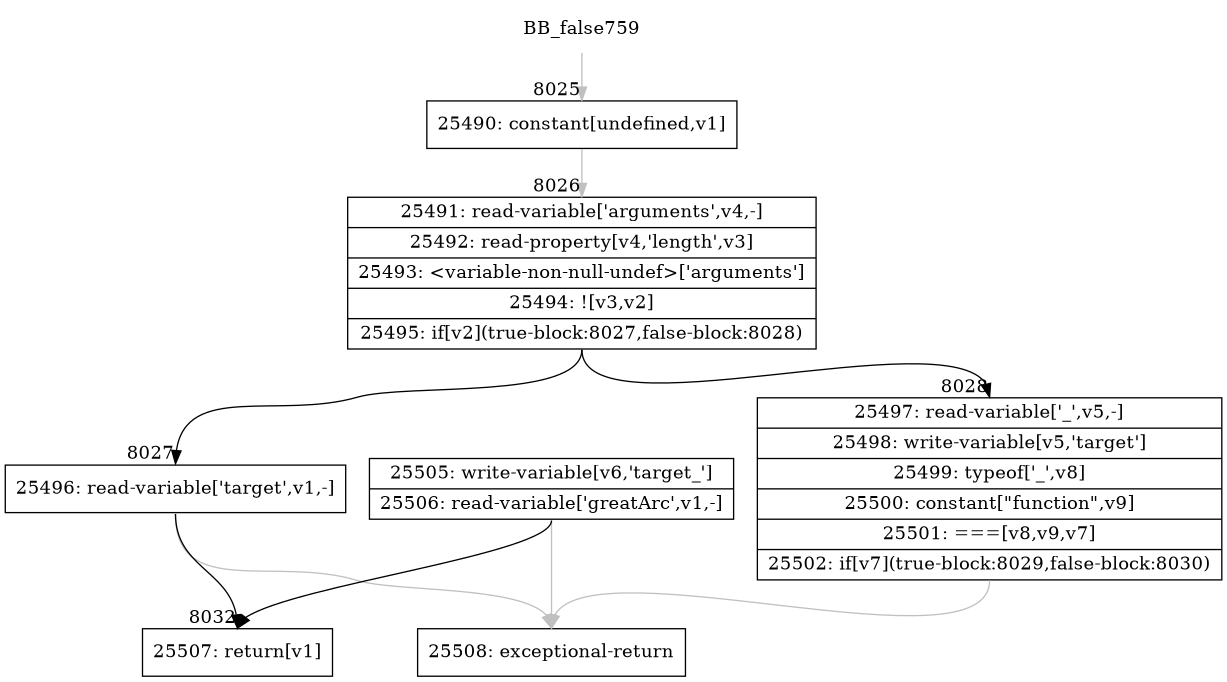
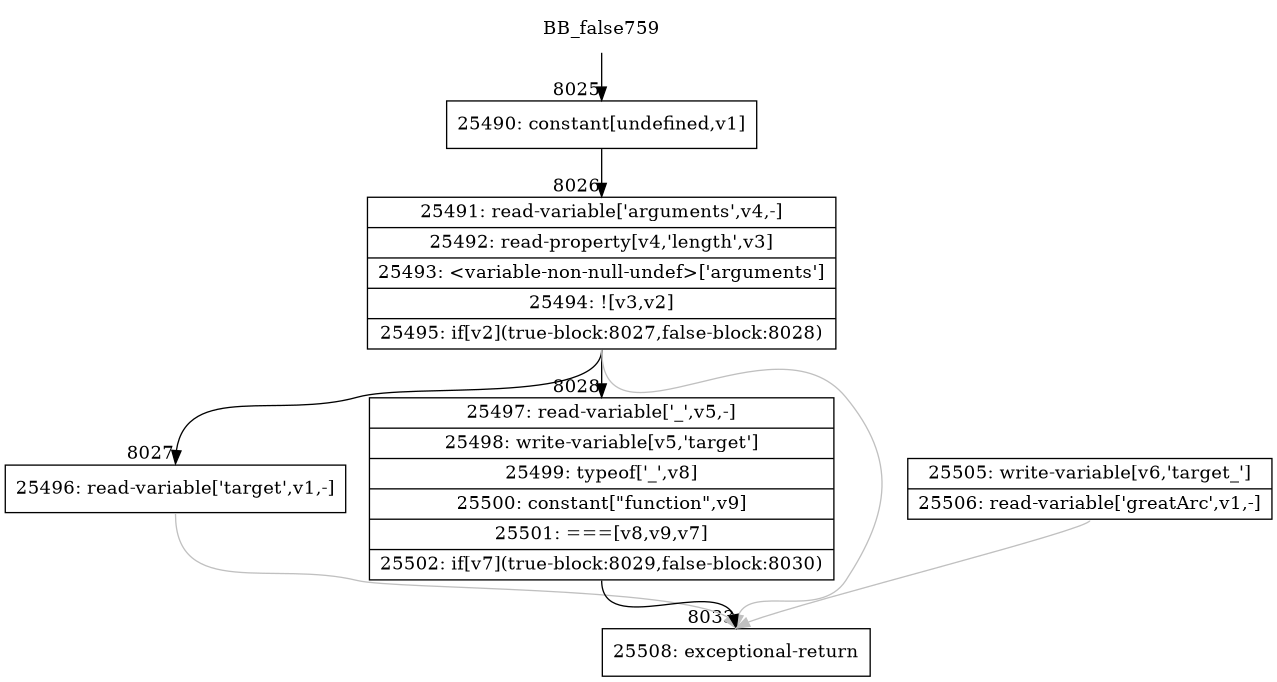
edge "BB_false759" -> "25490: constant[undefined,v1]": color gray -> black
edge "25490: constant[undefined,v1]" -> "25491: read-variable['arguments',v4,-]": color gray -> black
edge "25491: read-variable['arguments',v4,-]" -> "25508: exceptional-return": added
edge "25497: read-variable['_',v5,-]" -> "25508: exceptional-return": color gray -> black
node "25507: return[v1]": removed
